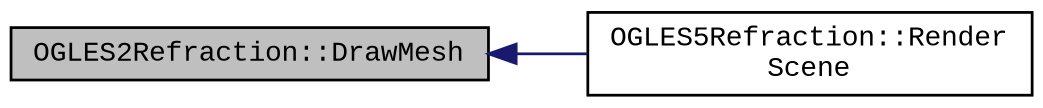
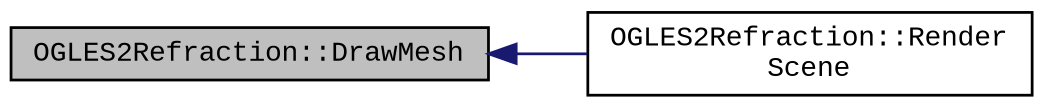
node "OGLES5Refraction::Render Scene": label "OGLES5Refraction::Render Scene" -> "OGLES2Refraction::Render Scene"
